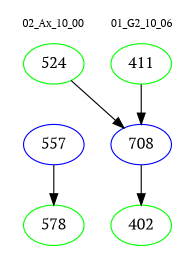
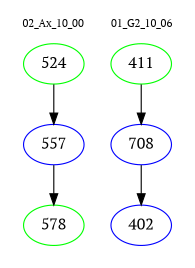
edge "524" -> "708": now "524" -> "557"
node "402": color green -> blue
